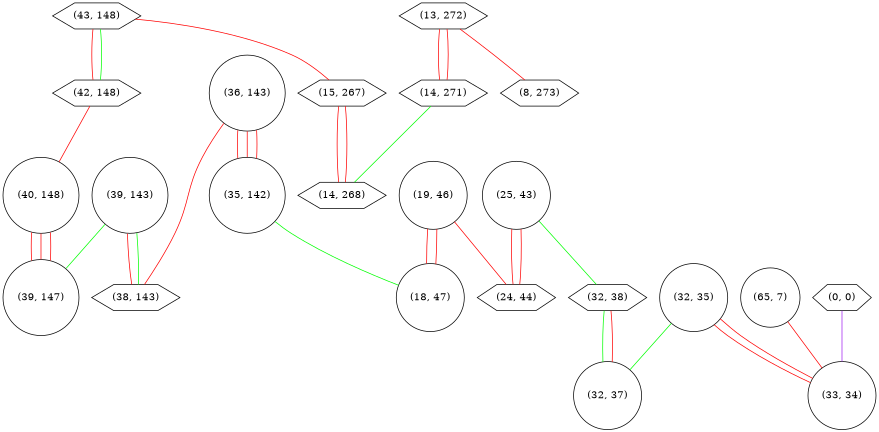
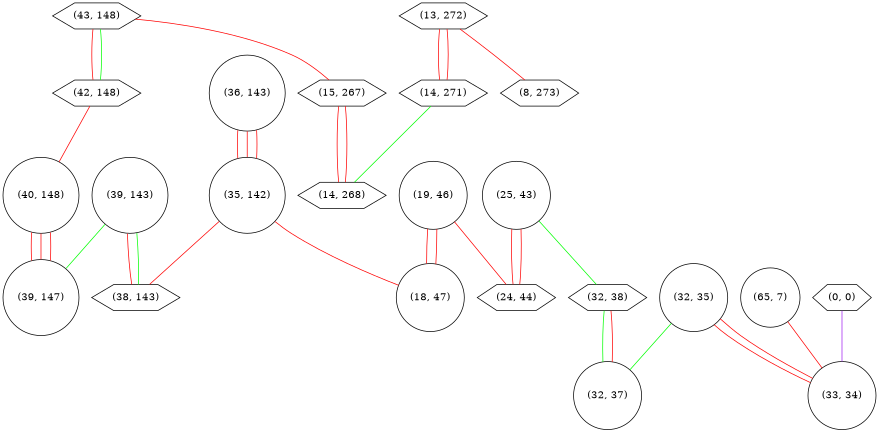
edge "(36, 143)" -- "(38, 143)": now "(35, 142)" -- "(38, 143)"
edge "(35, 142)" -- "(18, 47)": color green -> red
